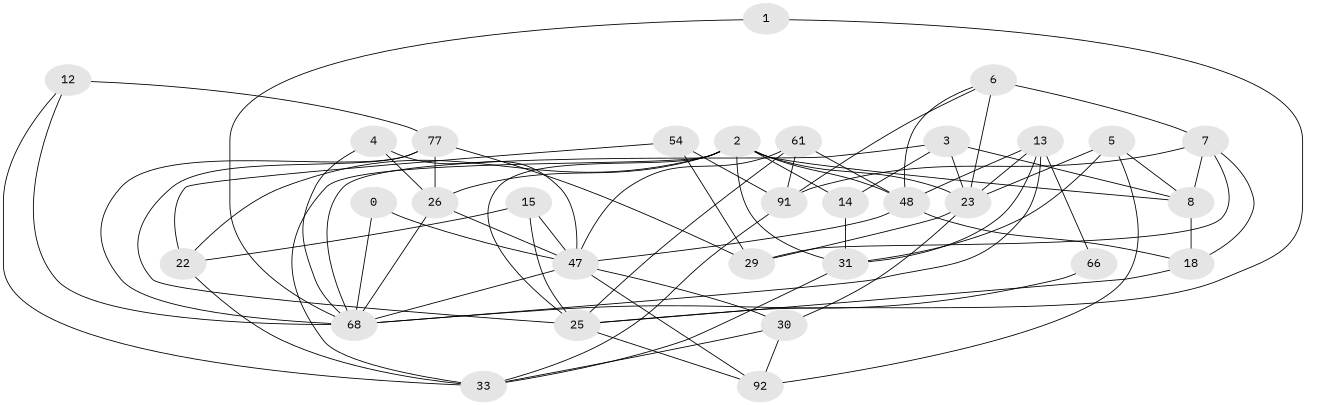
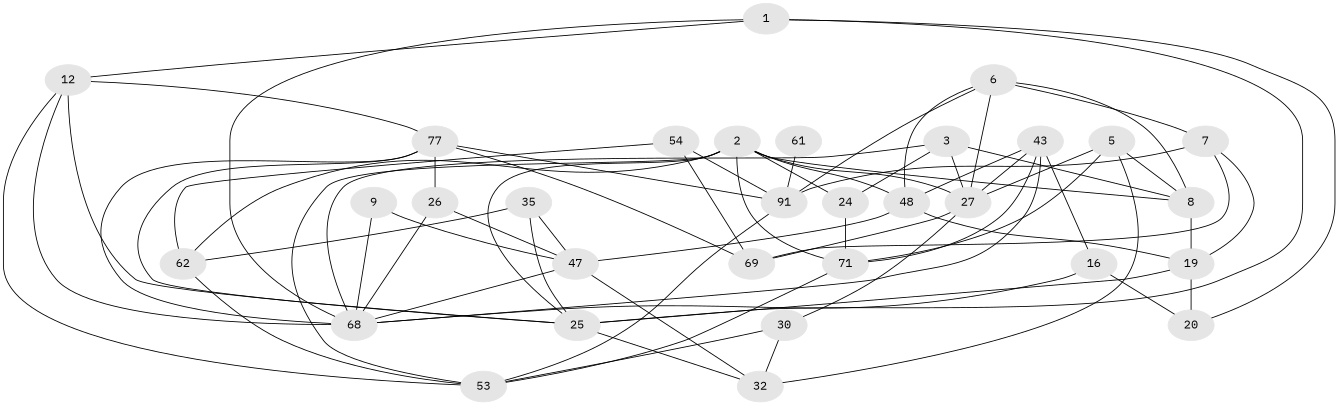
edge "1" -- "12": added
node "4": removed
node "13": label "13" -> "43"
edge "61" -- "48": removed
edge "7" -- "8": now "6" -- "8"
edge "2" -- "26": removed
edge "61" -- "47": removed
edge "77" -- "91": added
node "0": label "0" -> "9"
node "15": label "15" -> "35"
node "14": label "14" -> "24"
node "23": label "23" -> "27"
edge "61" -- "25": now "12" -- "25"
node "22": label "22" -> "62"
node "29": label "29" -> "69"
node "31": label "31" -> "71"
node "66": label "66" -> "16"
node "18": label "18" -> "19"
edge "47" -- "30": removed
node "20": added
node "33": label "33" -> "53"
node "92": label "92" -> "32"
